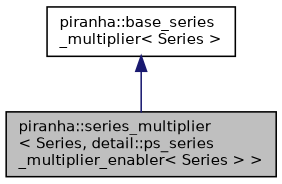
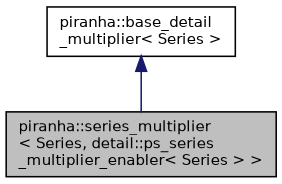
node "piranha::base_series _multiplier< Series >": label "piranha::base_series _multiplier< Series >" -> "piranha::base_detail _multiplier< Series >"
